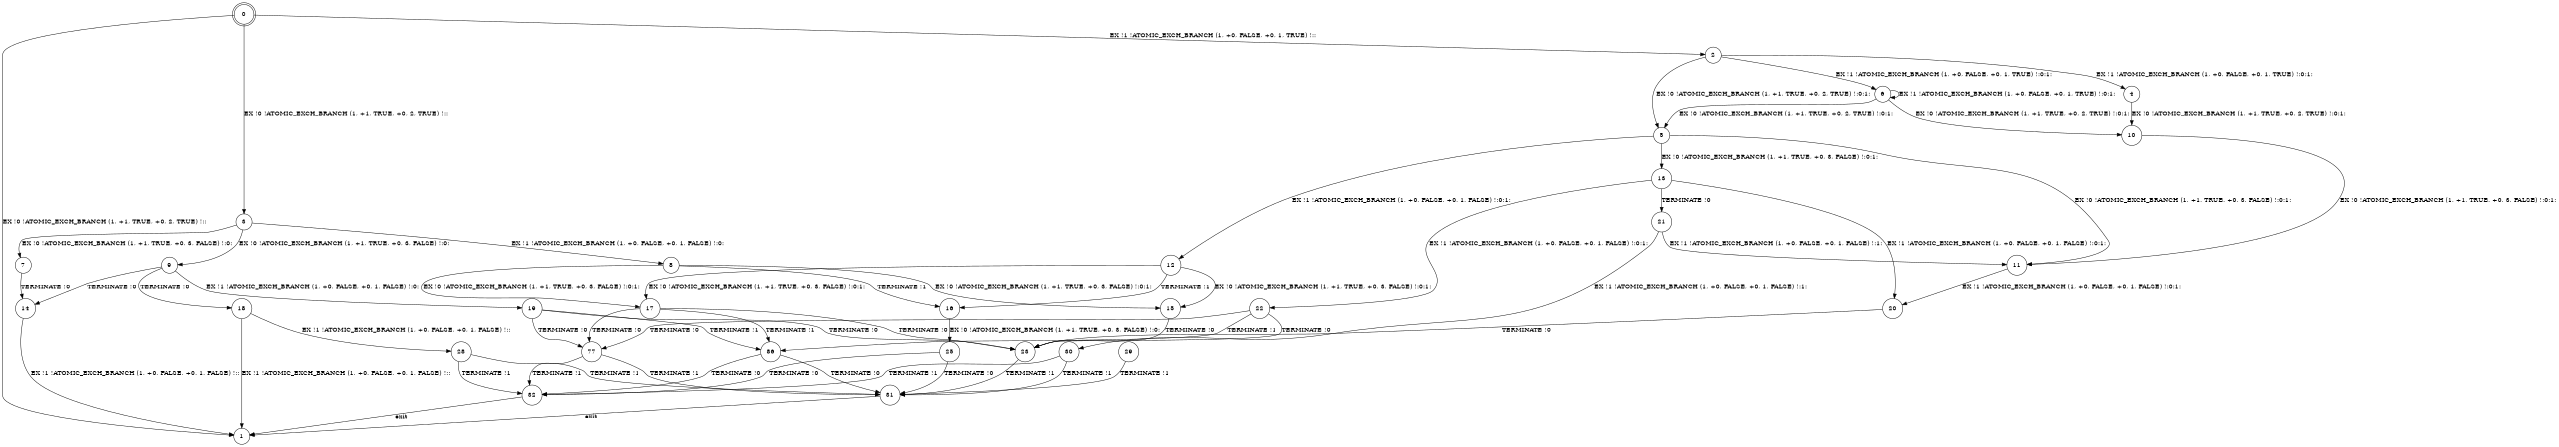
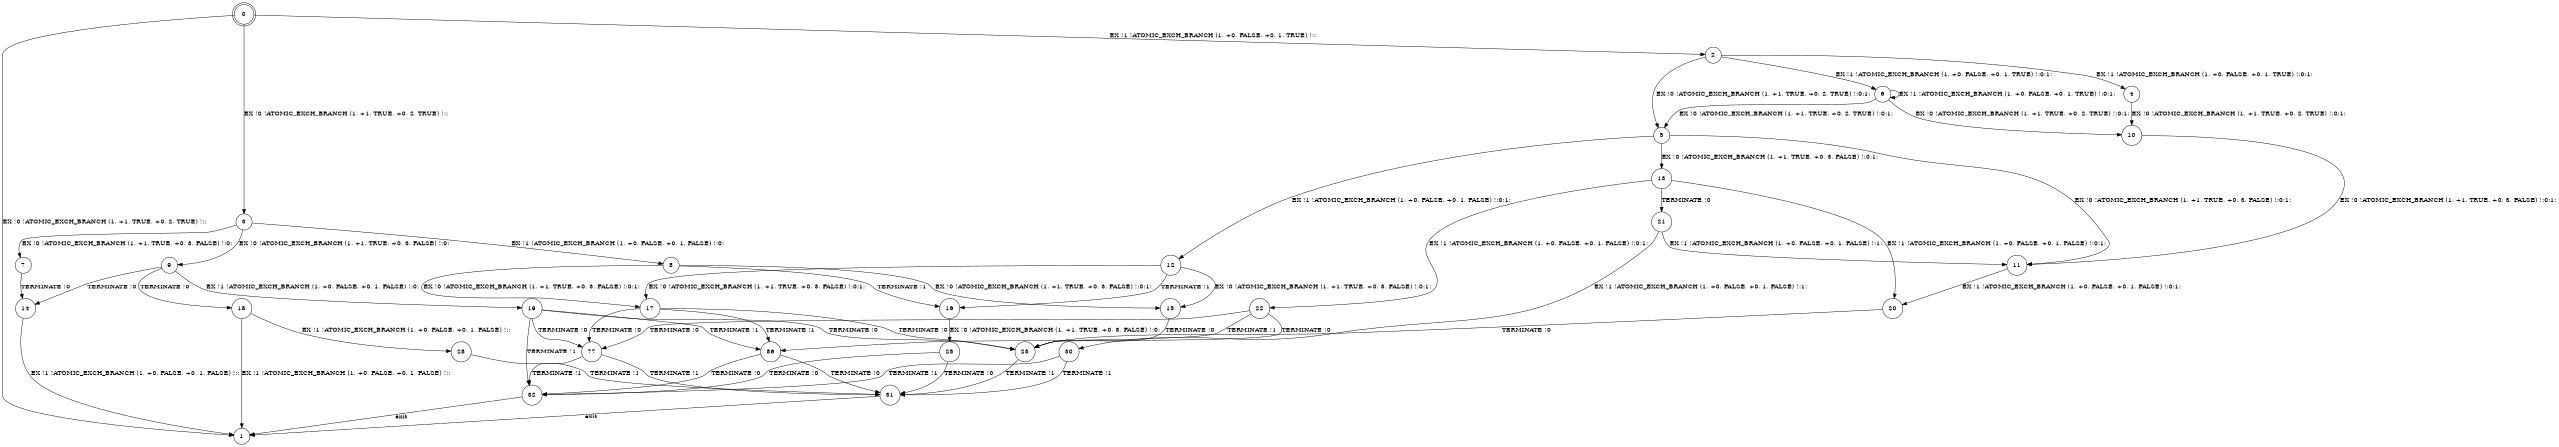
node "29": removed
edge "28" -> "32": now "19" -> "32"
